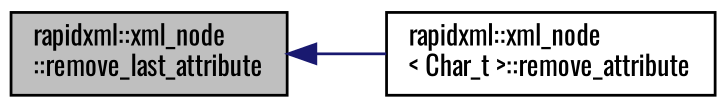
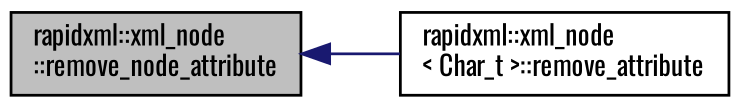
node "rapidxml::xml_node ::remove_last_attribute": label "rapidxml::xml_node ::remove_last_attribute" -> "rapidxml::xml_node ::remove_node_attribute"
